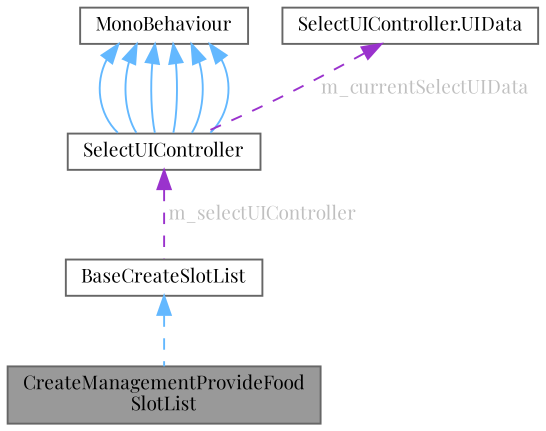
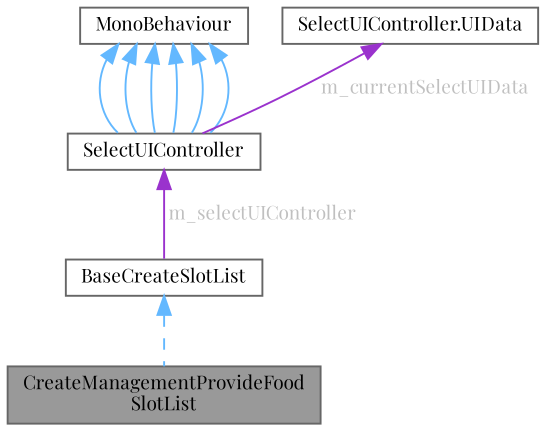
edge "SelectUIController" -> "SelectUIController.UIData": style dashed -> solid
edge "BaseCreateSlotList" -> "SelectUIController": style dashed -> solid
